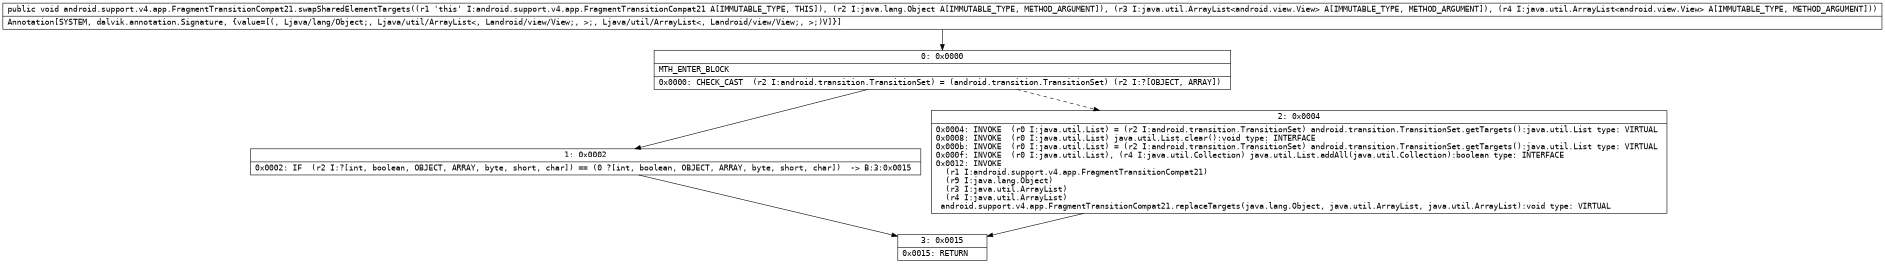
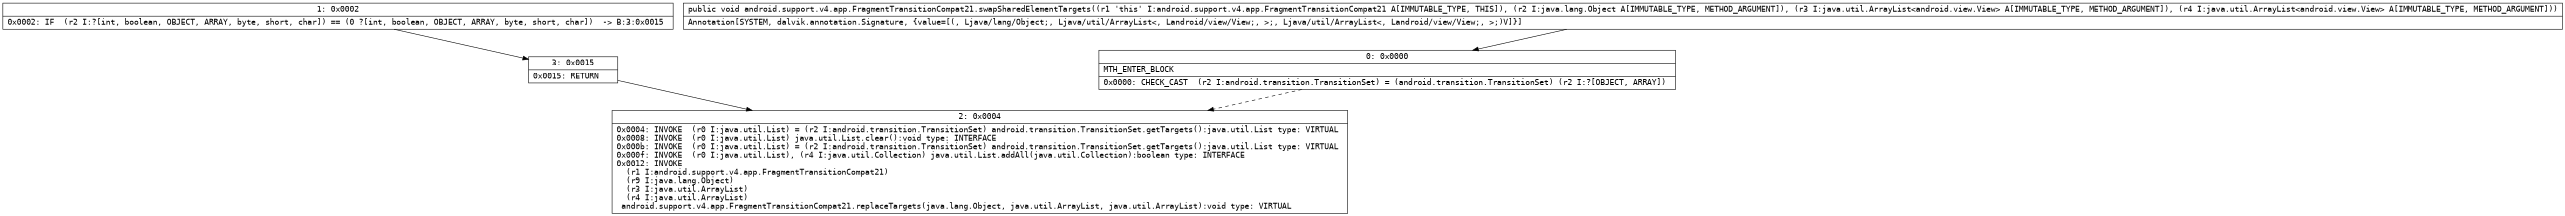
edge "0: 0x0000" -> "1: 0x0002": removed
edge "2: 0x0004" -> "3: 0x0015": reversed
